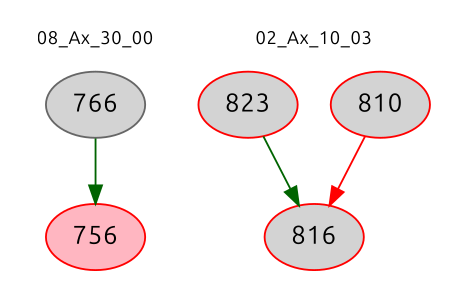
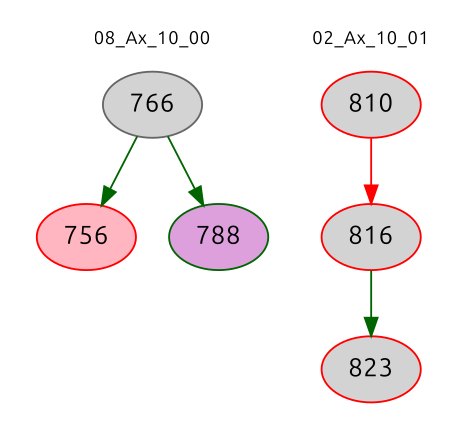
cluster "08_Ax_30_00": label "08_Ax_30_00" -> "08_Ax_10_00"
cluster "02_Ax_10_03": label "02_Ax_10_03" -> "02_Ax_10_01"
edge "823" -> "816": reversed
node "788": added
